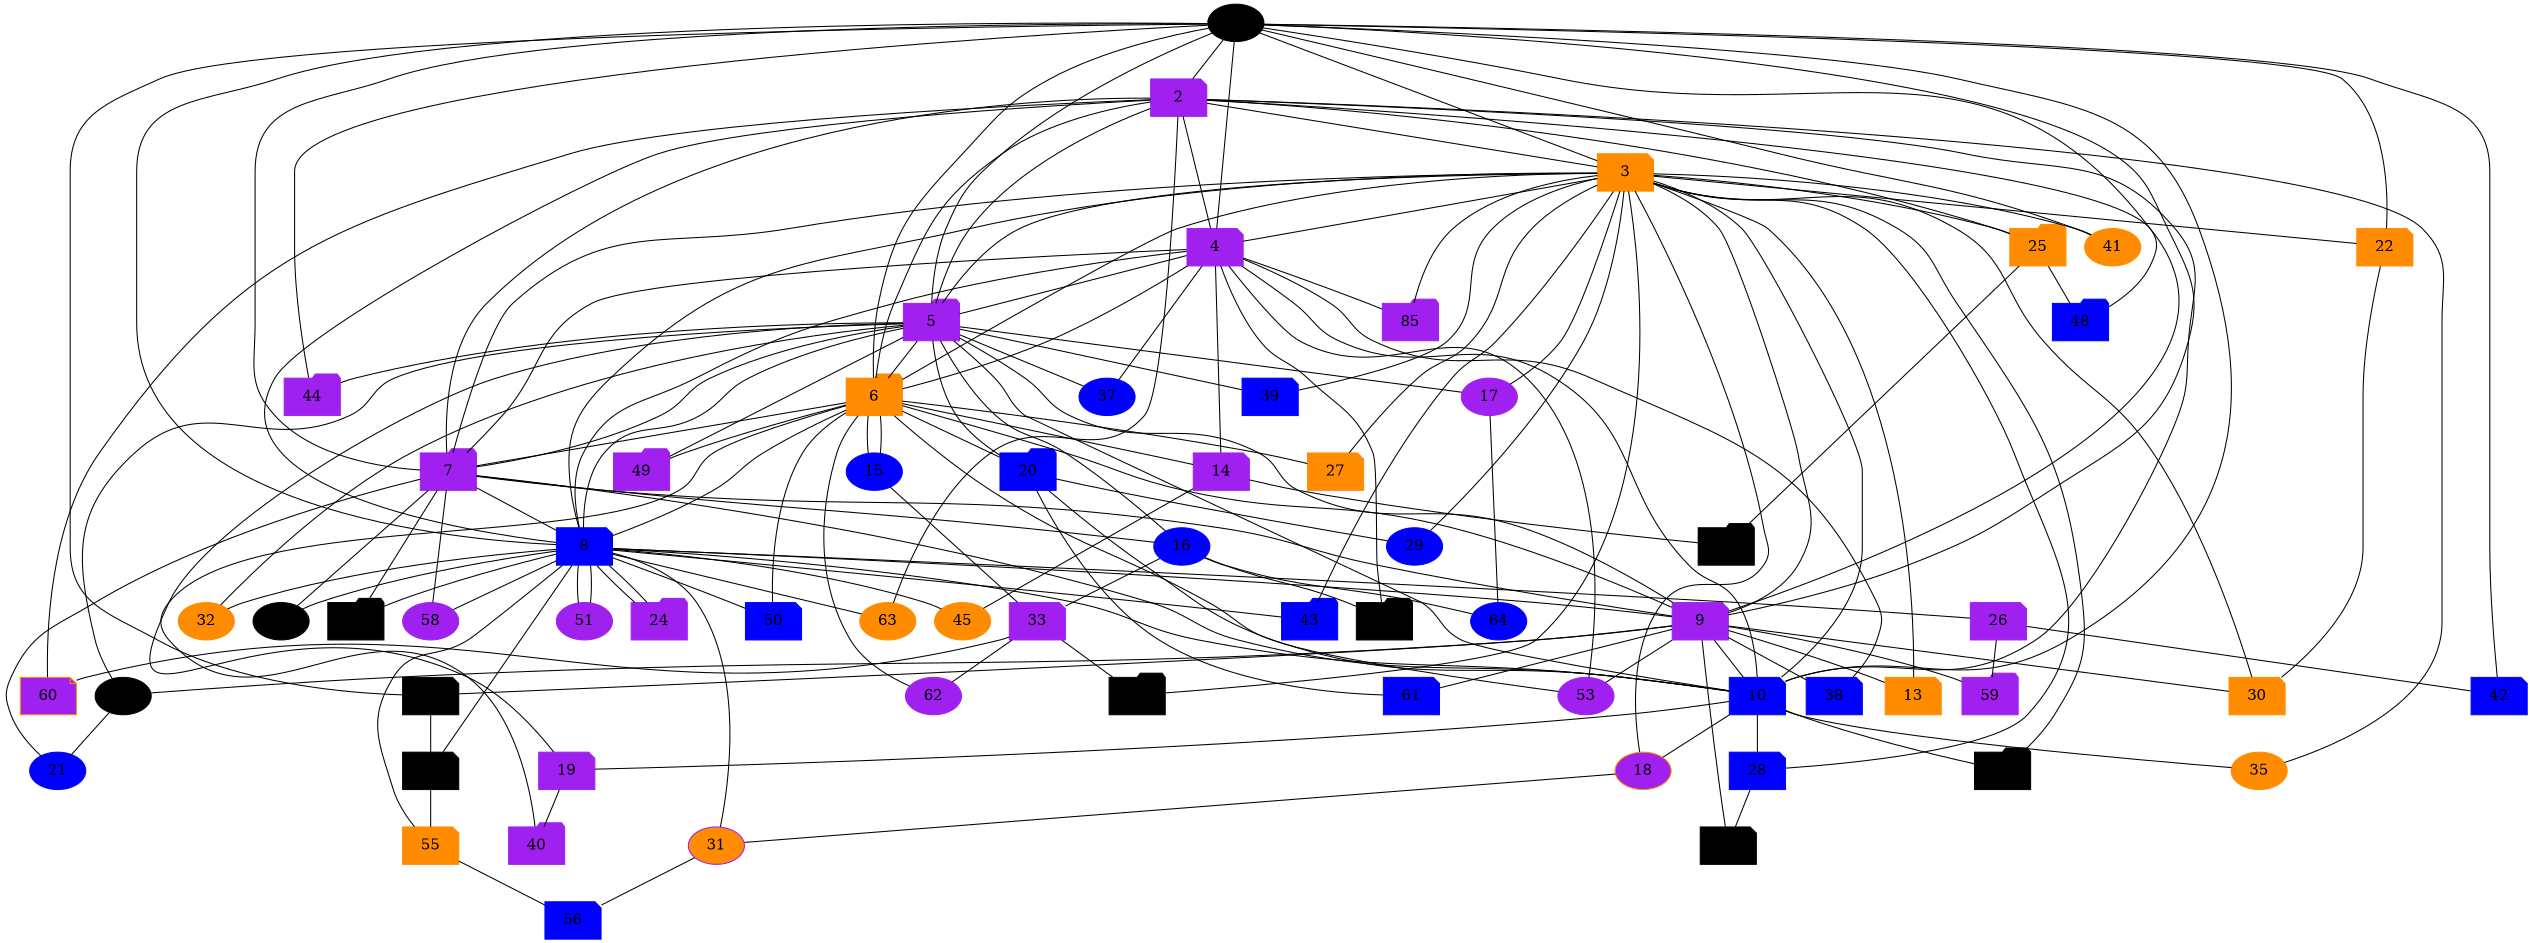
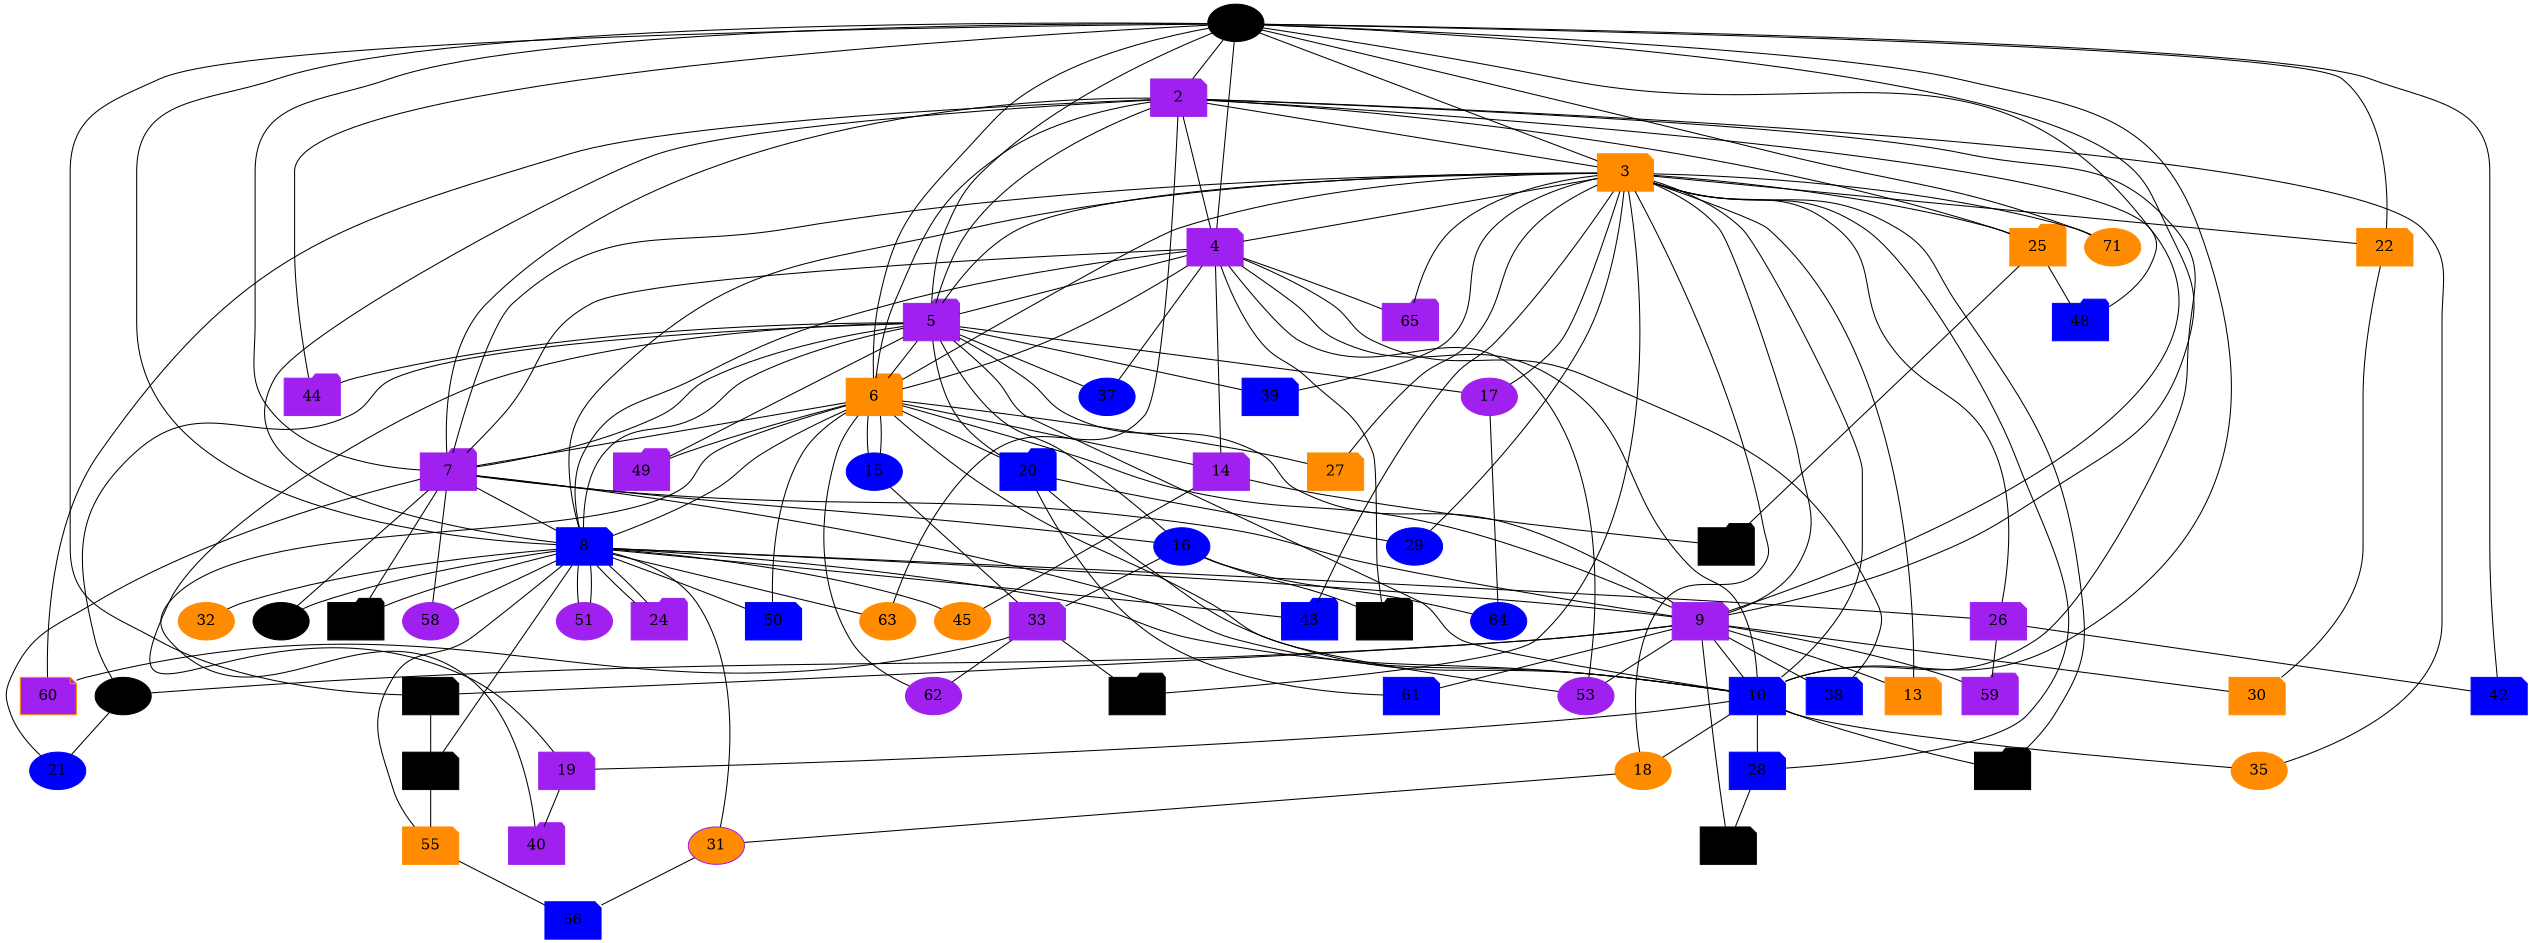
node "41": label "41" -> "71"
edge "3" -- "30": now "3" -- "26"
node "85": label "85" -> "65"
edge "5" -- "32": removed
node "18": fillcolor purple -> darkorange
